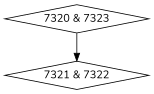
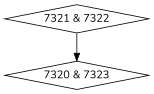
edge "7320 & 7323" -> "7321 & 7322": reversed
